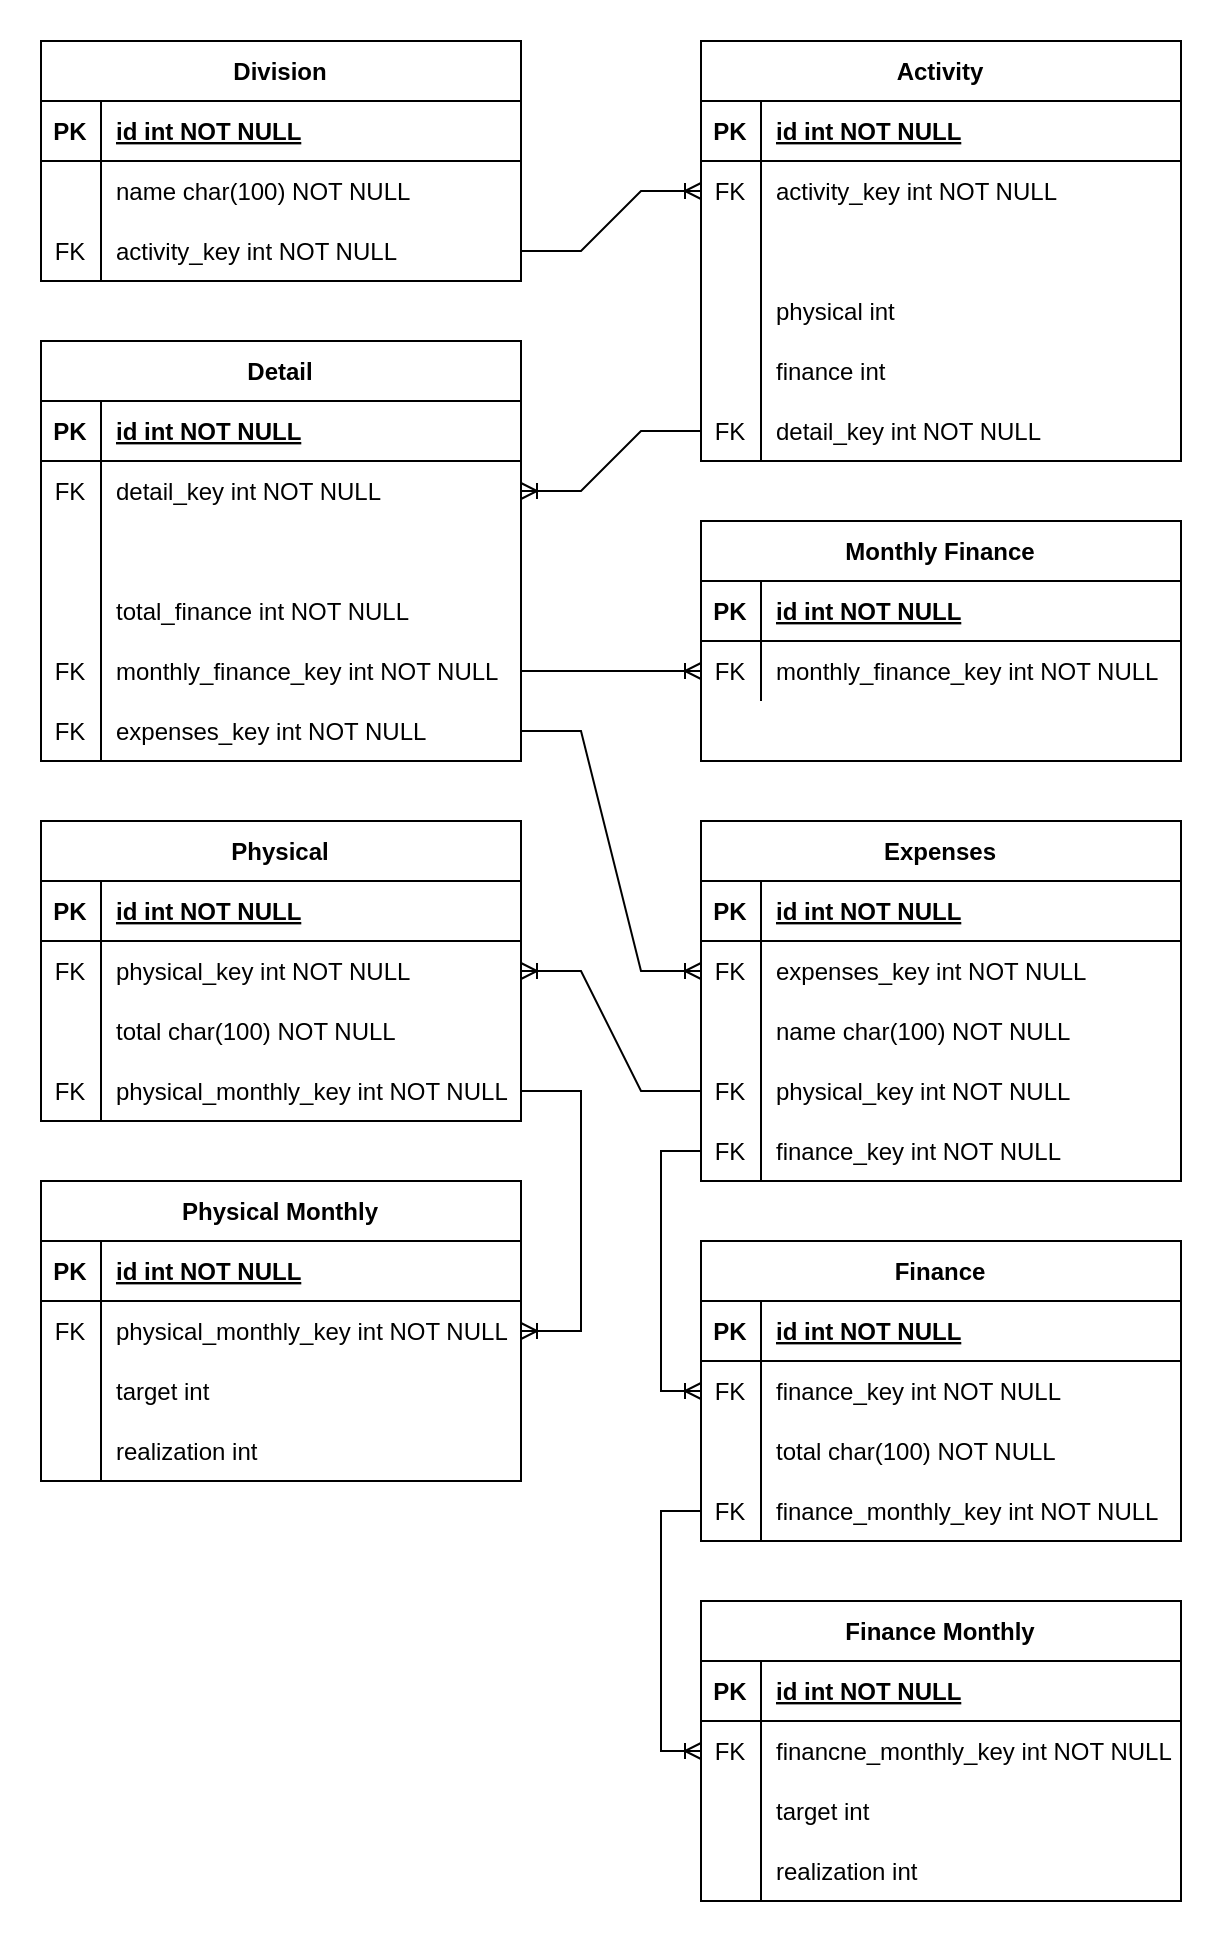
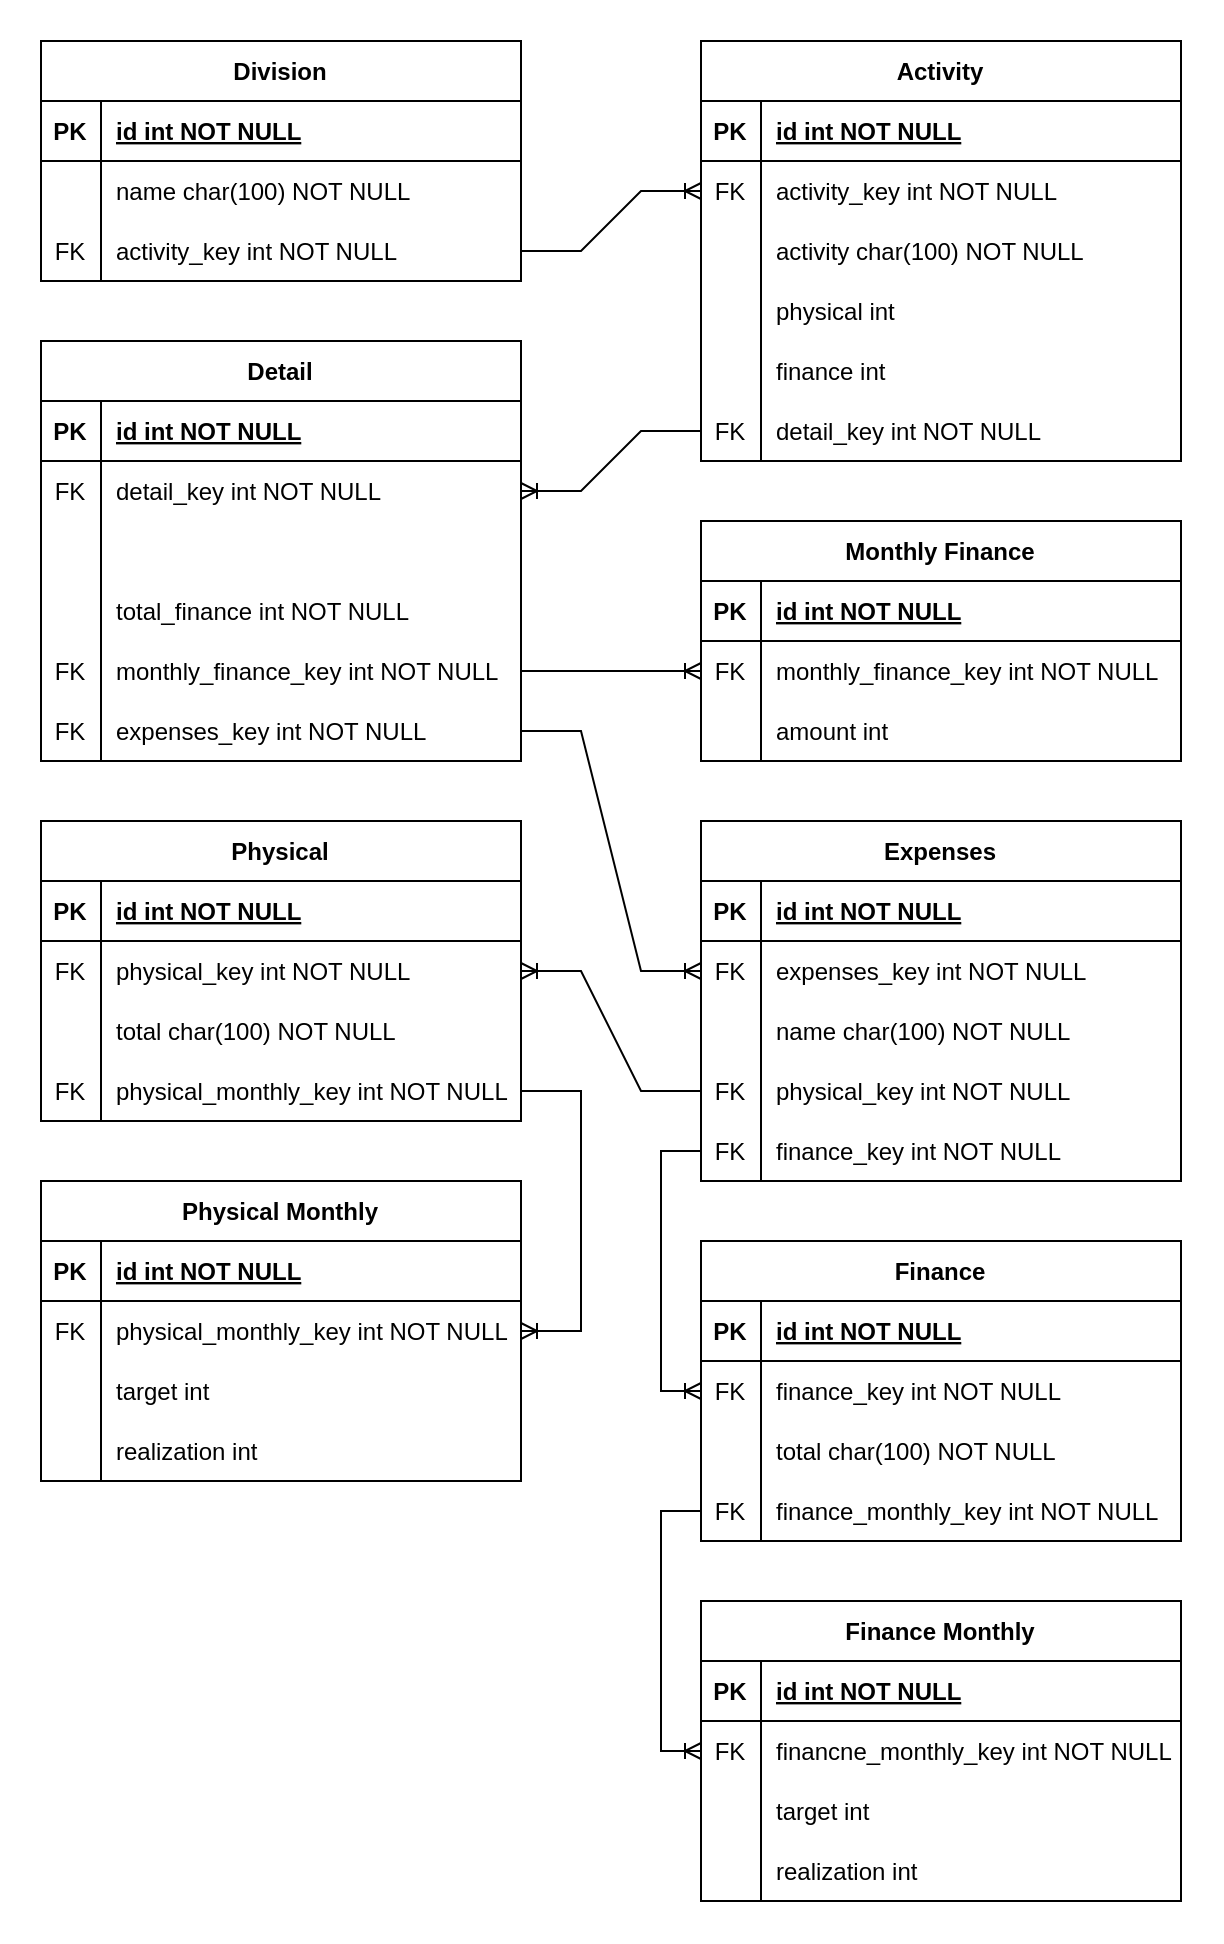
node "activity char(100) NOT NULL": added
node "amount int": added
